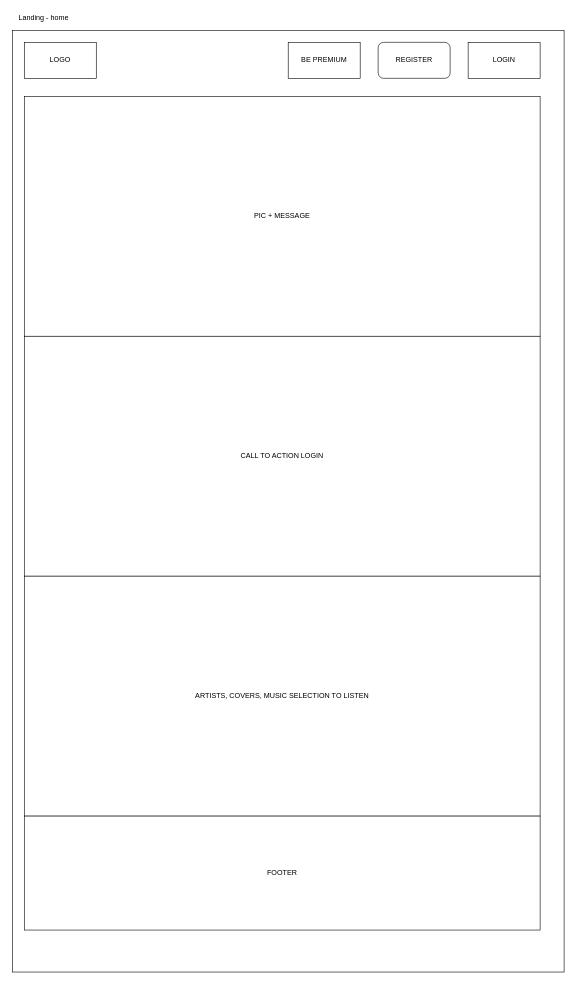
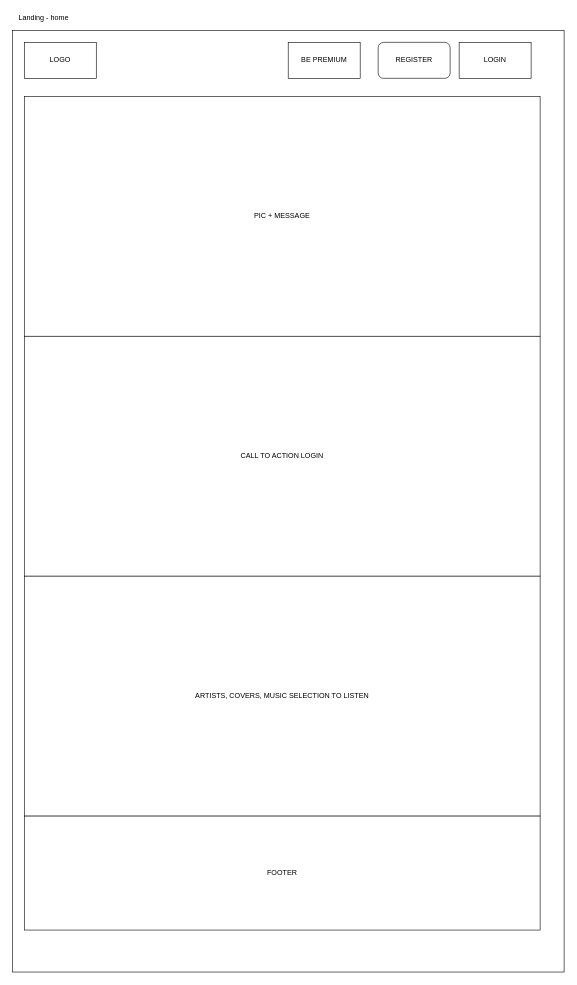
node "LOGIN": moved (504, 60) -> (495, 60)
